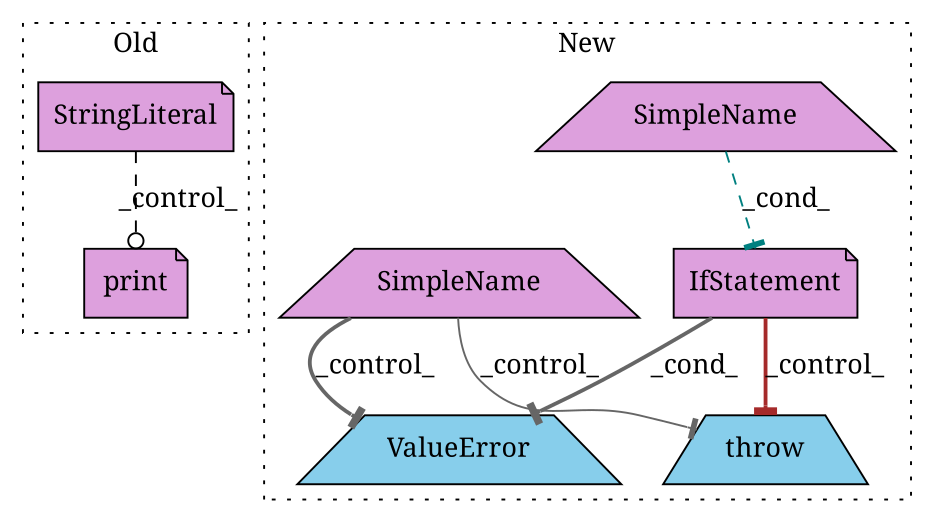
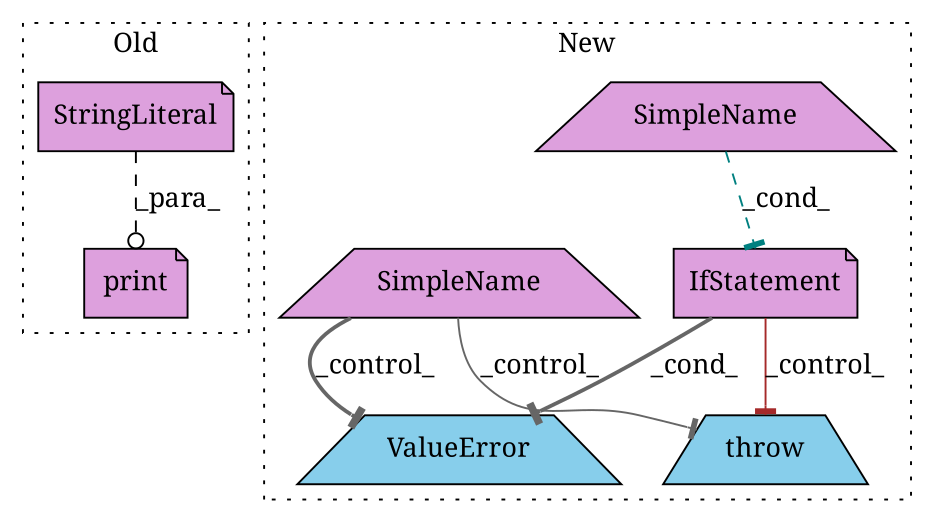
edge "StringLiteral" -> "print": label "_control_" -> "_para_"
edge "IfStatement" -> "throw": style bold -> solid
